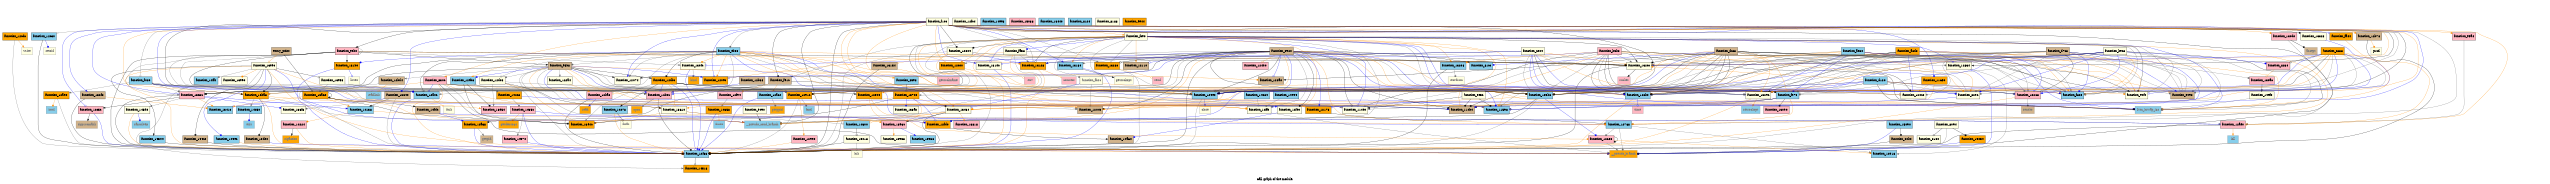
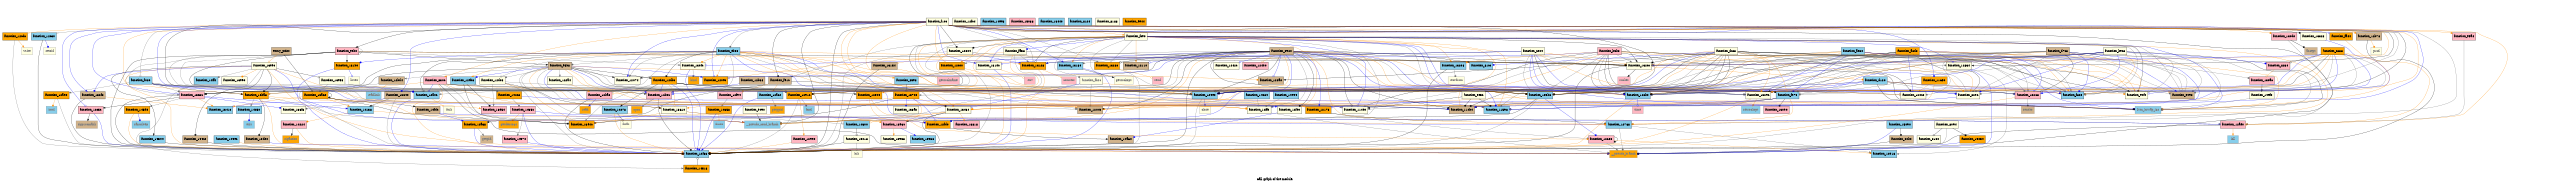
edge "function_f10c" -> "function_12cdc": added
edge "function_fce0" -> "function_131dc": arrowhead odot -> normal
node "function_dcc8": fillcolor tan -> lightyellow
node "prctl": fontcolor black -> gray50
node "function_1242c": added
edge "function_a6d8" -> "function_829c": added
edge "function_d120" -> "function_132cc": reversed
edge "function_13eec" -> "function_144ec": now "function_13eec" -> "function_132f8"
node "function_145d4": fillcolor lightyellow -> orange
edge "function_12768" -> "function_12658": now "function_12178" -> "function_12658"
edge "function_12f88" -> "function_14518": reversed
